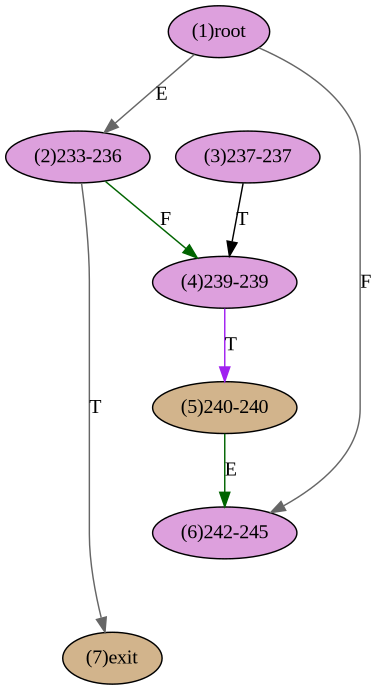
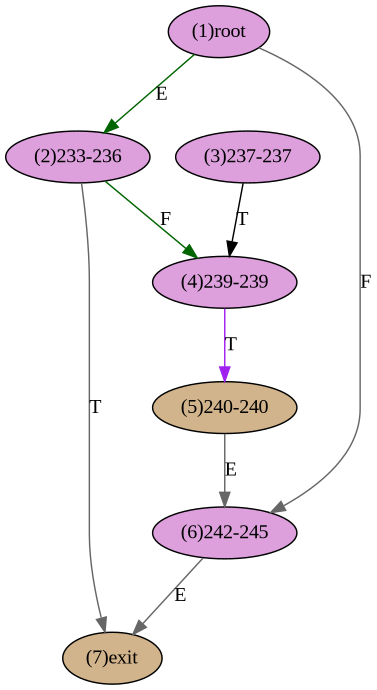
edge "(1)root" -> "(2)233-236": color gray40 -> darkgreen
edge "(5)240-240" -> "(6)242-245": color darkgreen -> gray40
edge "(6)242-245" -> "(7)exit": added, label "E"
